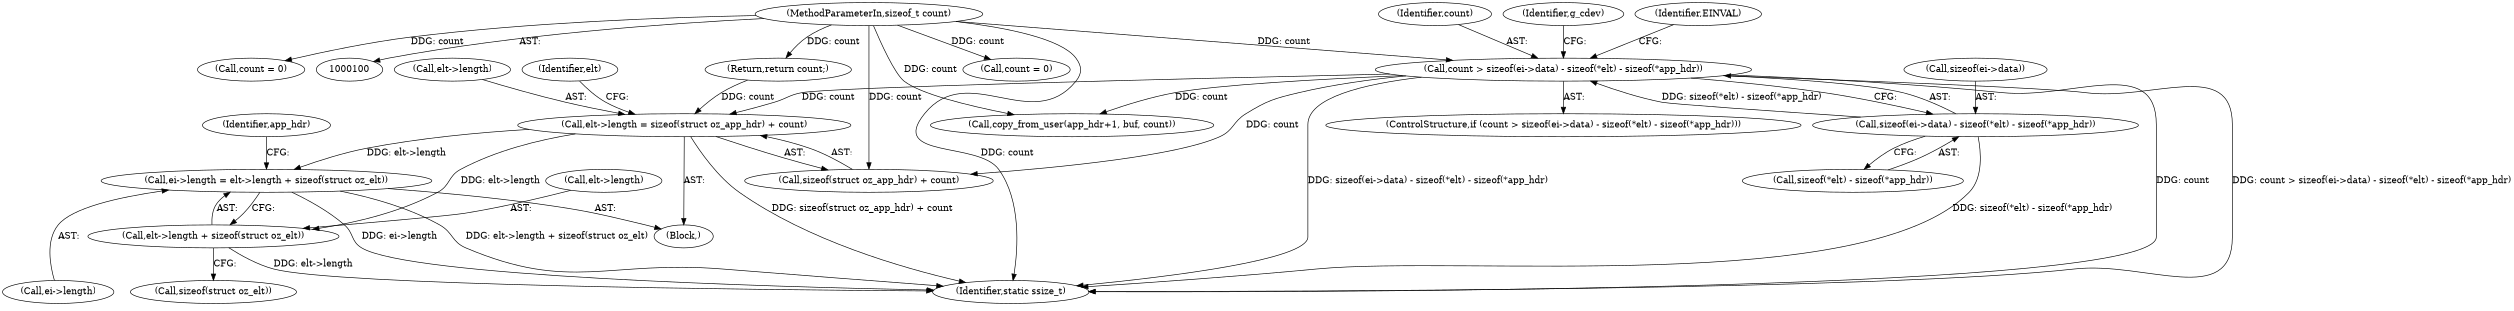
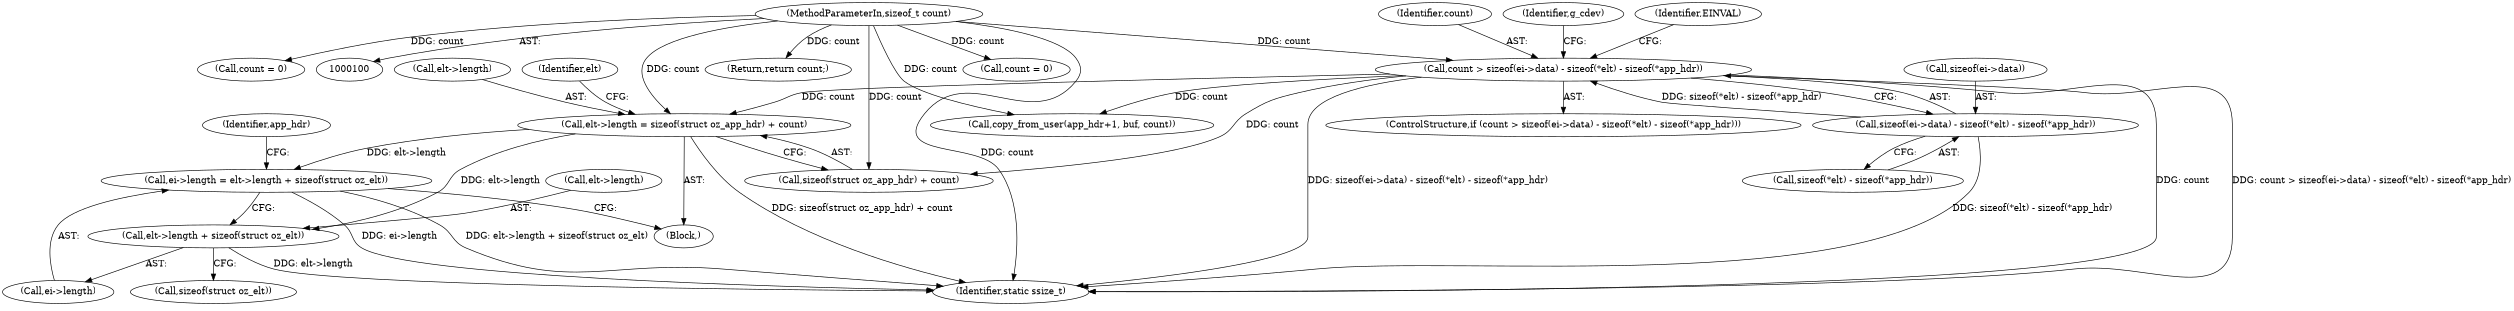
edge "(Return,return count;)" -> "(Call,elt->length = sizeof(struct oz_app_hdr) + count)": now "(MethodParameterIn,sizeof_t count)" -> "(Call,elt->length = sizeof(struct oz_app_hdr) + count)"
edge "(Call,elt->length = sizeof(struct oz_app_hdr) + count)" -> "(Call,sizeof(struct oz_app_hdr) + count)": label "AST: " -> "CFG: "
edge "(Call,elt->length + sizeof(struct oz_elt))" -> "(Call,ei->length = elt->length + sizeof(struct oz_elt))": now "(Call,elt->length + sizeof(struct oz_elt))" -> "(Call,ei->length)"
edge "(Call,ei->length = elt->length + sizeof(struct oz_elt))" -> "(Block,)": label "AST: " -> "CFG: "
